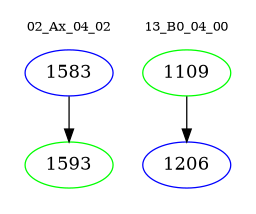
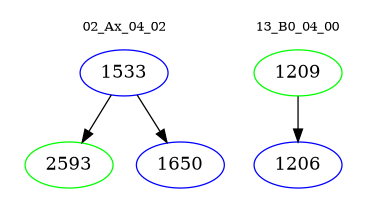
node "1583": label "1583" -> "1533"
node "1109": label "1109" -> "1209"
node "1593": label "1593" -> "2593"
node "1650": added
